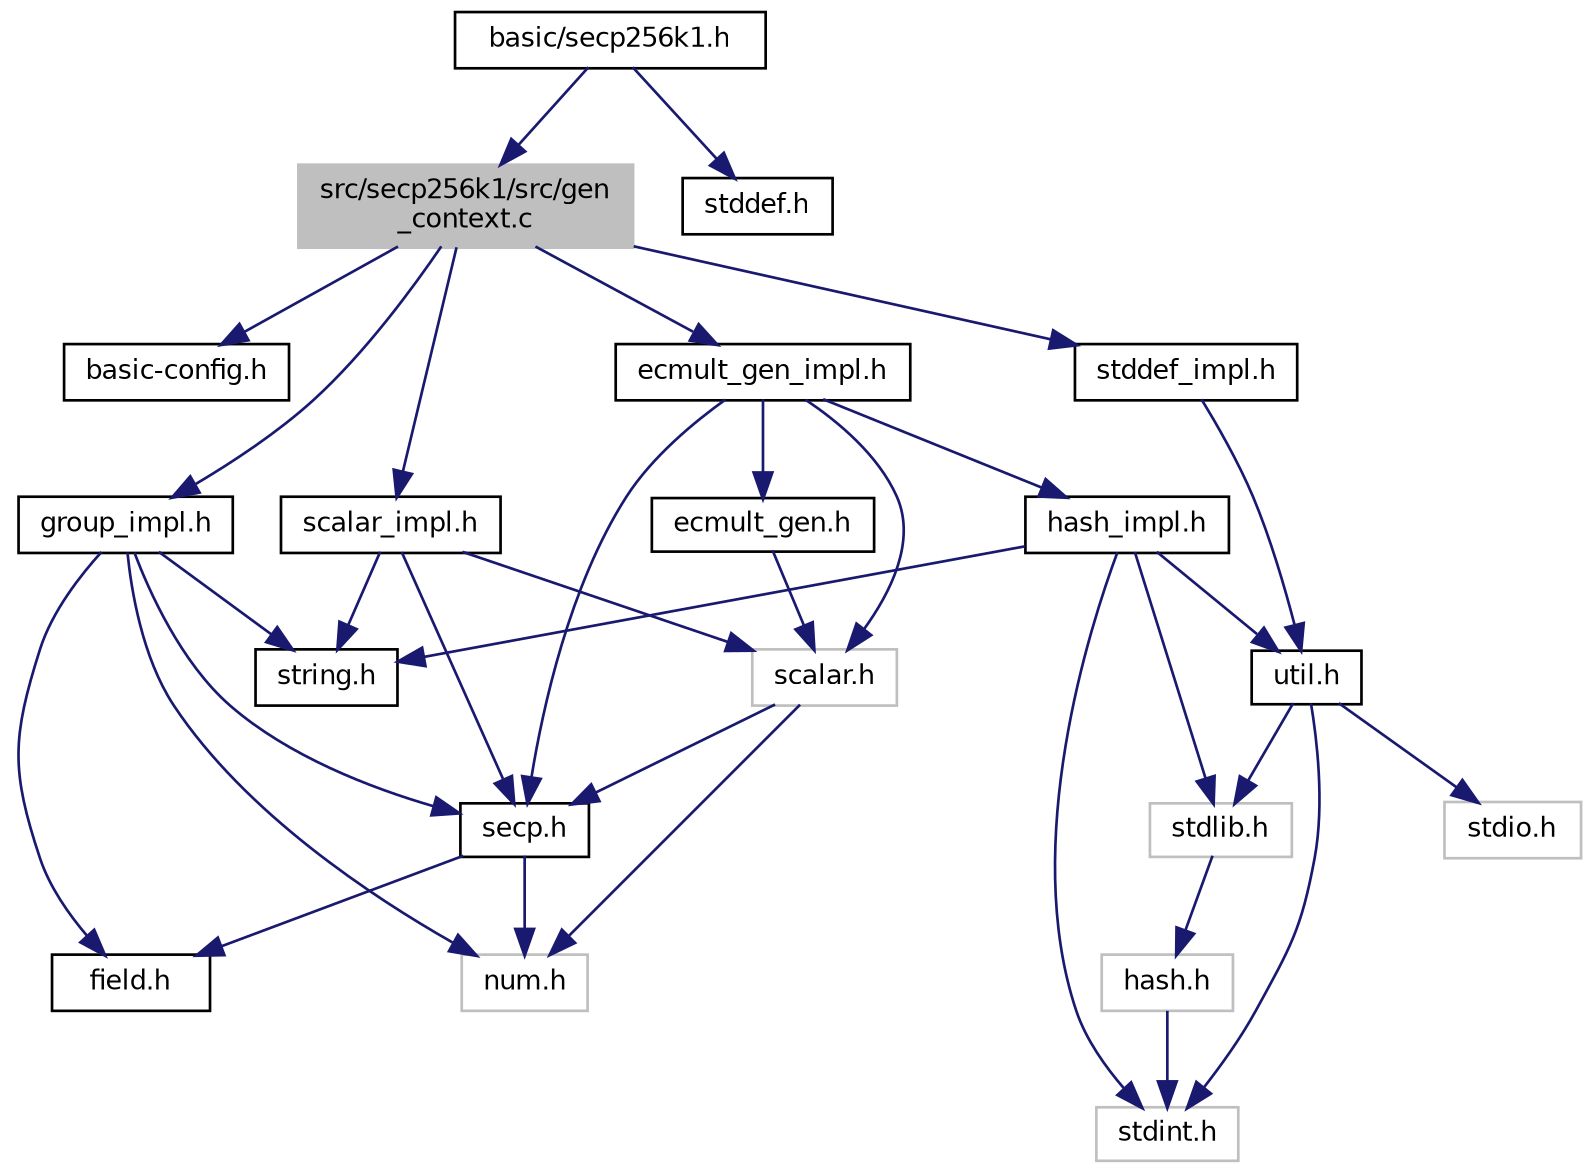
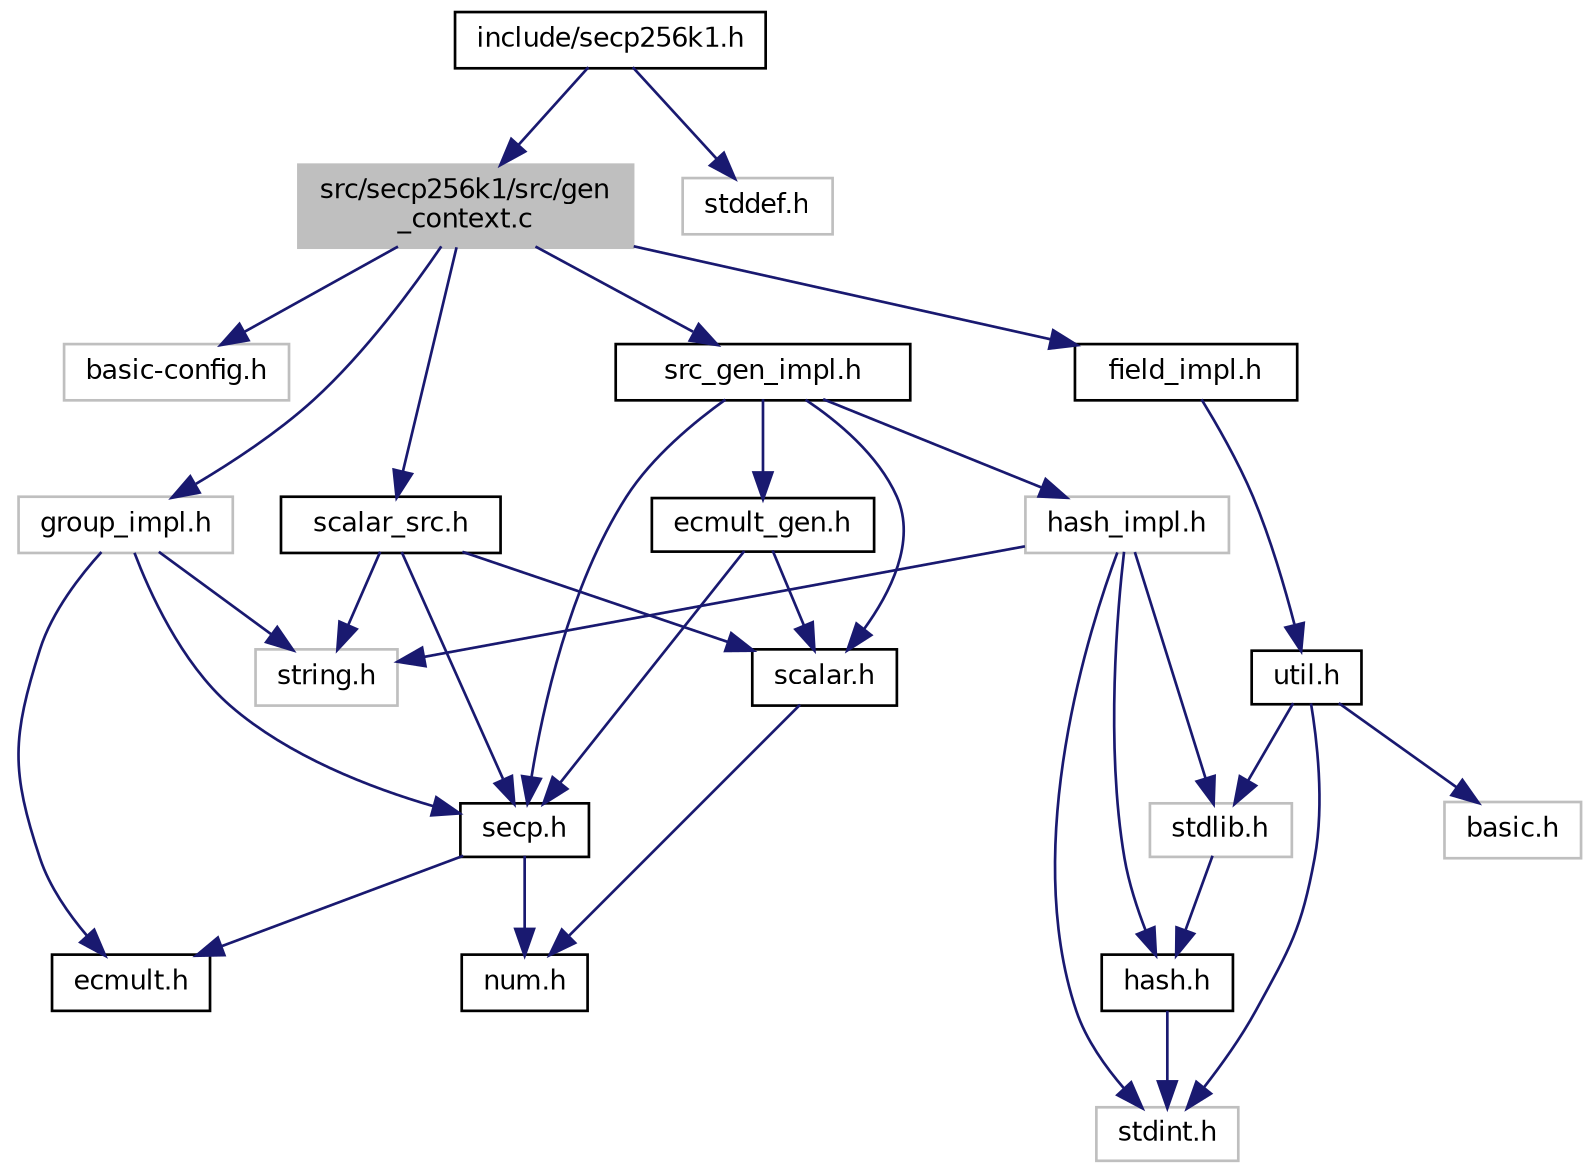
node "basic/secp256k1.h": label "basic/secp256k1.h" -> "include/secp256k1.h"
node "stddef.h": color black -> grey75
node "basic-config.h": color black -> grey75
node "ecmult_gen_impl.h": label "ecmult_gen_impl.h" -> "src_gen_impl.h"
node "stddef_impl.h": label "stddef_impl.h" -> "field_impl.h"
node "group_impl.h": color black -> grey75
node "scalar_impl.h": label "scalar_impl.h" -> "scalar_src.h"
node "hash_impl.h": color black -> grey75
edge "hash_impl.h" -> "util.h": now "hash_impl.h" -> "hash.h"
node "string.h": color black -> grey75
node "scalar.h": color grey75 -> black
edge "scalar.h" -> "secp.h": now "ecmult_gen.h" -> "secp.h"
edge "group_impl.h" -> "num.h": removed
node "stdio.h": label "stdio.h" -> "basic.h"
node "field.h": label "field.h" -> "ecmult.h"
node "num.h": color grey75 -> black
node "hash.h": color grey75 -> black
